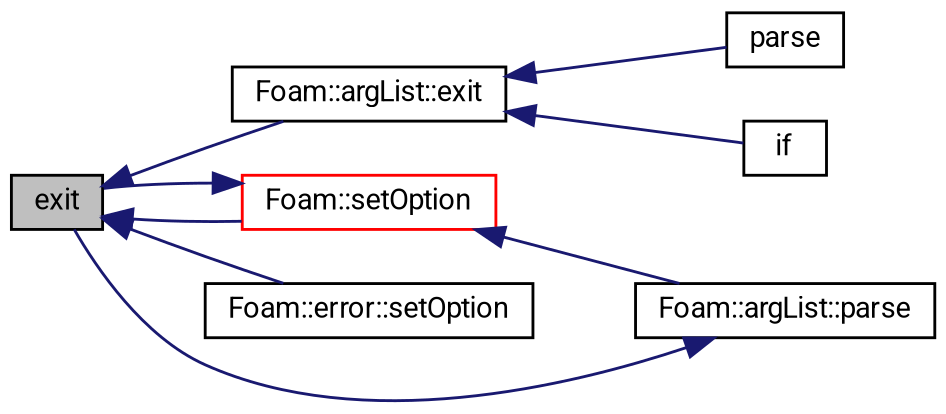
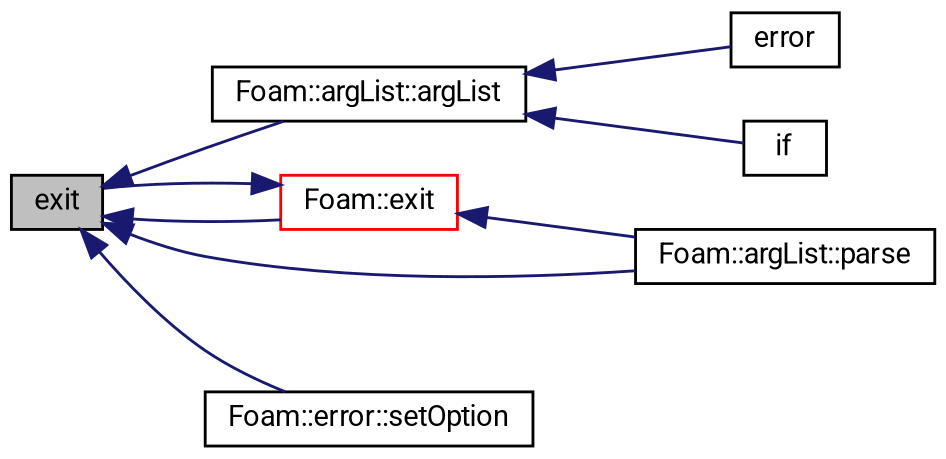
node "parse": label "parse" -> "error"
node "Foam::argList::exit": label "Foam::argList::exit" -> "Foam::argList::argList"
node "Foam::setOption": label "Foam::setOption" -> "Foam::exit"
edge "exit" -> "Foam::argList::parse": reversed
